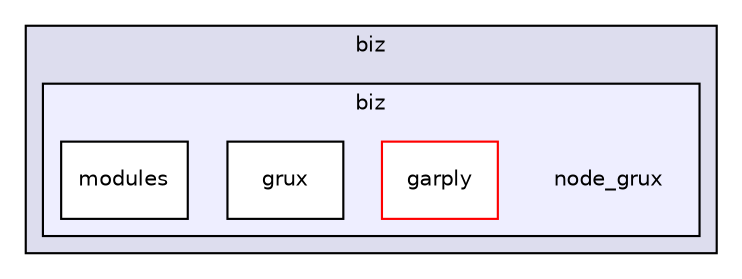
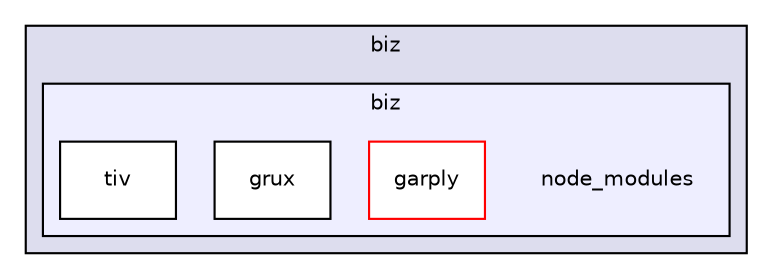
node "modules": label "modules" -> "tiv"
node "node_grux": label "node_grux" -> "node_modules"
